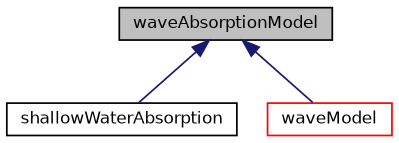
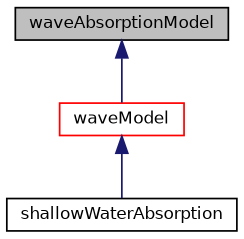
edge "shallowWaterAbsorption" -> "waveAbsorptionModel": now "shallowWaterAbsorption" -> "waveModel"
